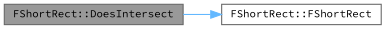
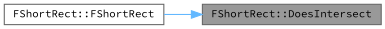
edge "FShortRect::DoesIntersect" -> "FShortRect::FShortRect": reversed
